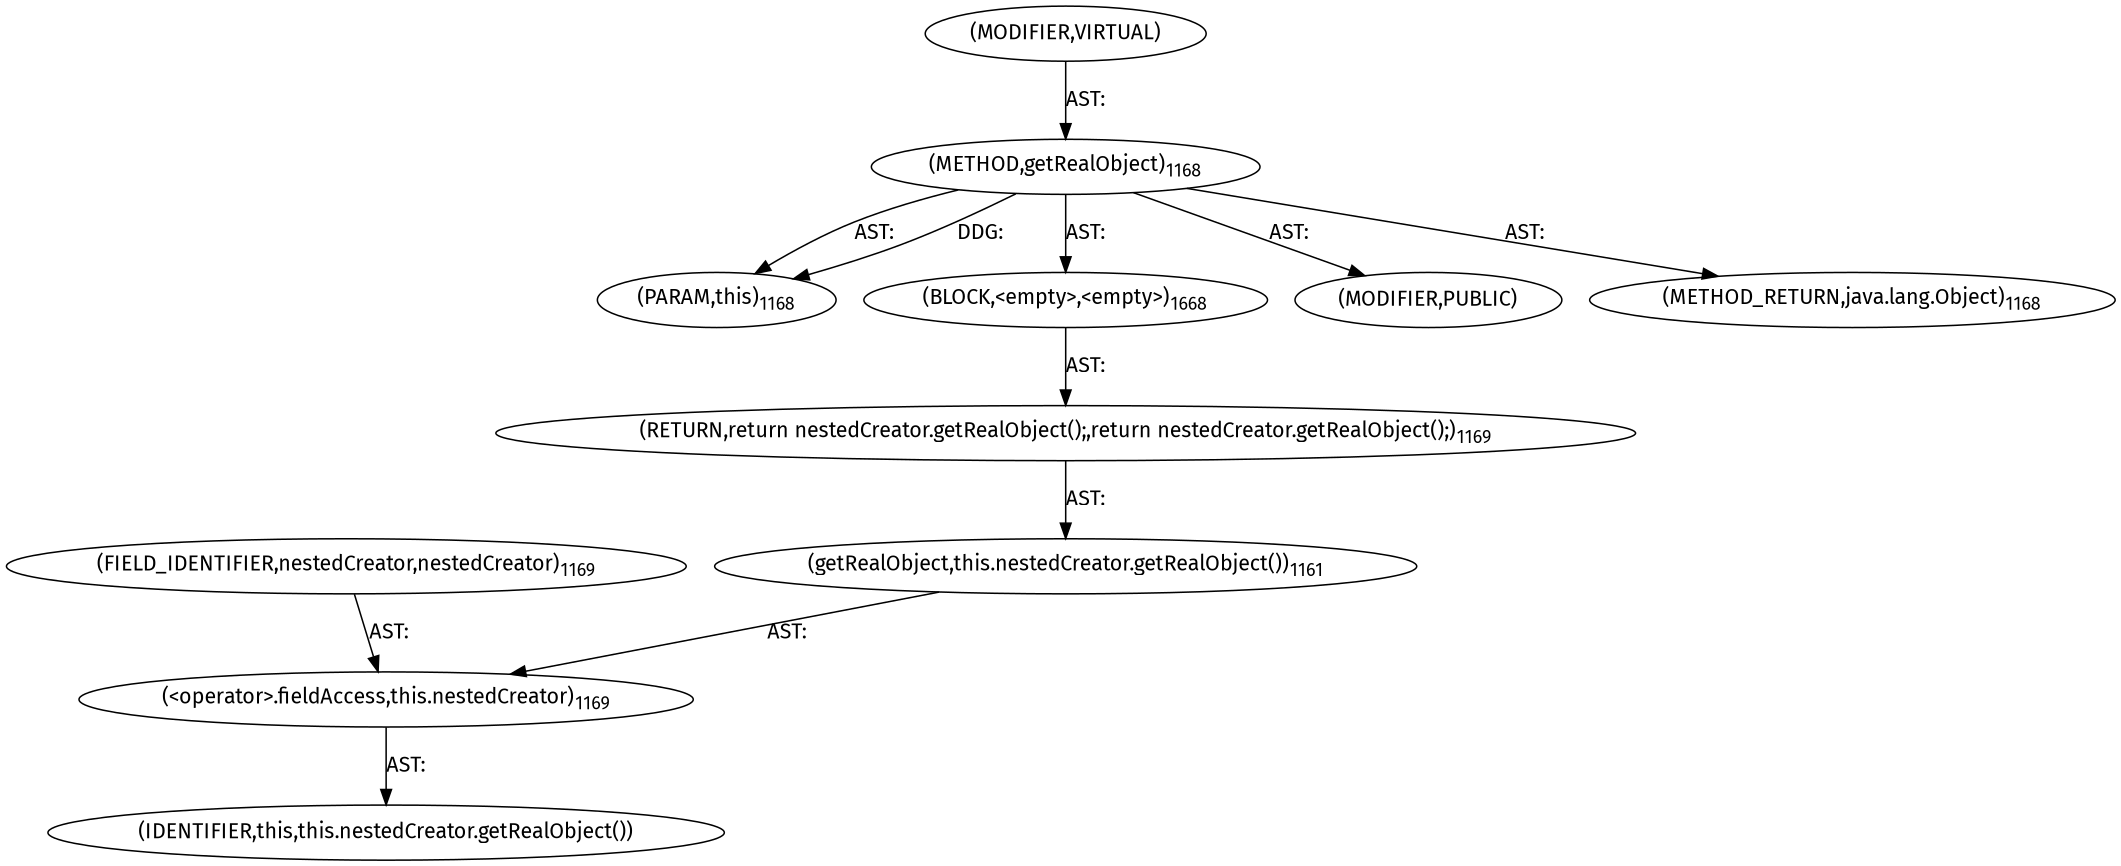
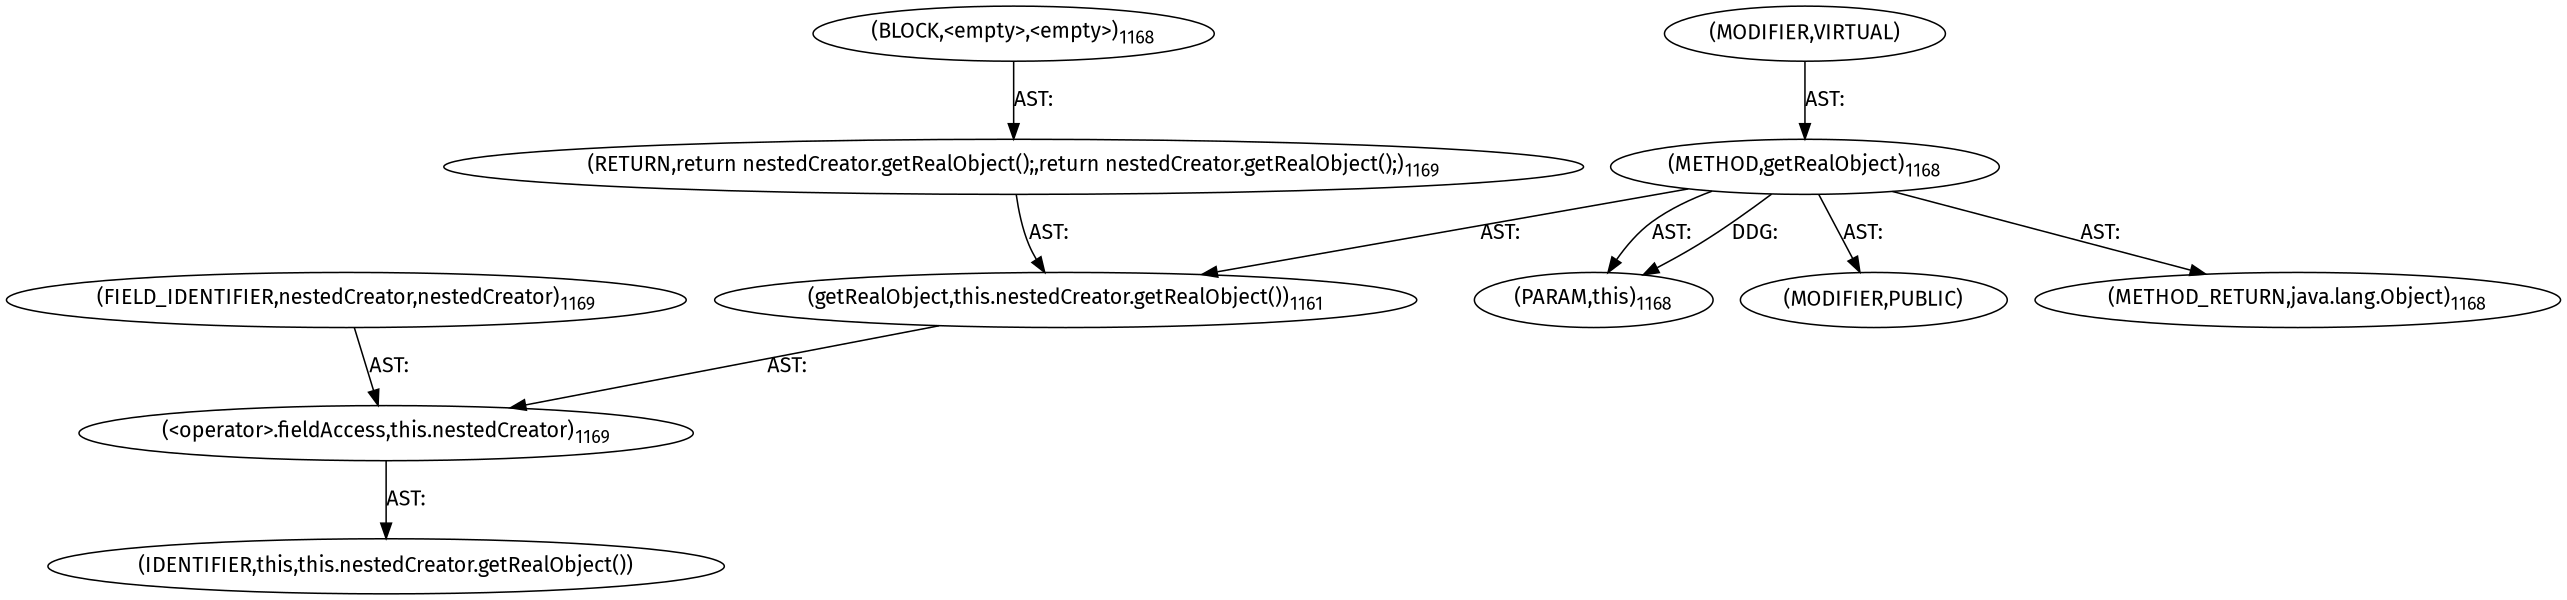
edge "(METHOD,getRealObject)" -> "(BLOCK,<empty>,<empty>)": now "(METHOD,getRealObject)" -> "(getRealObject,this.nestedCreator.getRealObject())"
node "(BLOCK,<empty>,<empty>)": text "1668" -> "1168"
